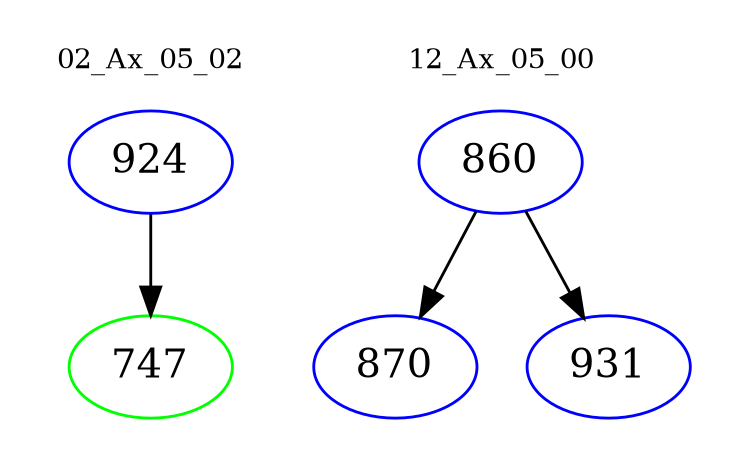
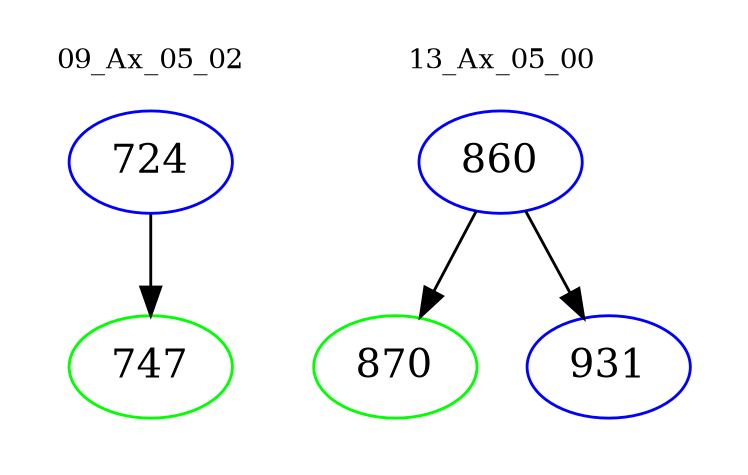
cluster "02_Ax_05_02": label "02_Ax_05_02" -> "09_Ax_05_02"
cluster "12_Ax_05_00": label "12_Ax_05_00" -> "13_Ax_05_00"
node "924": label "924" -> "724"
node "870": color blue -> green
